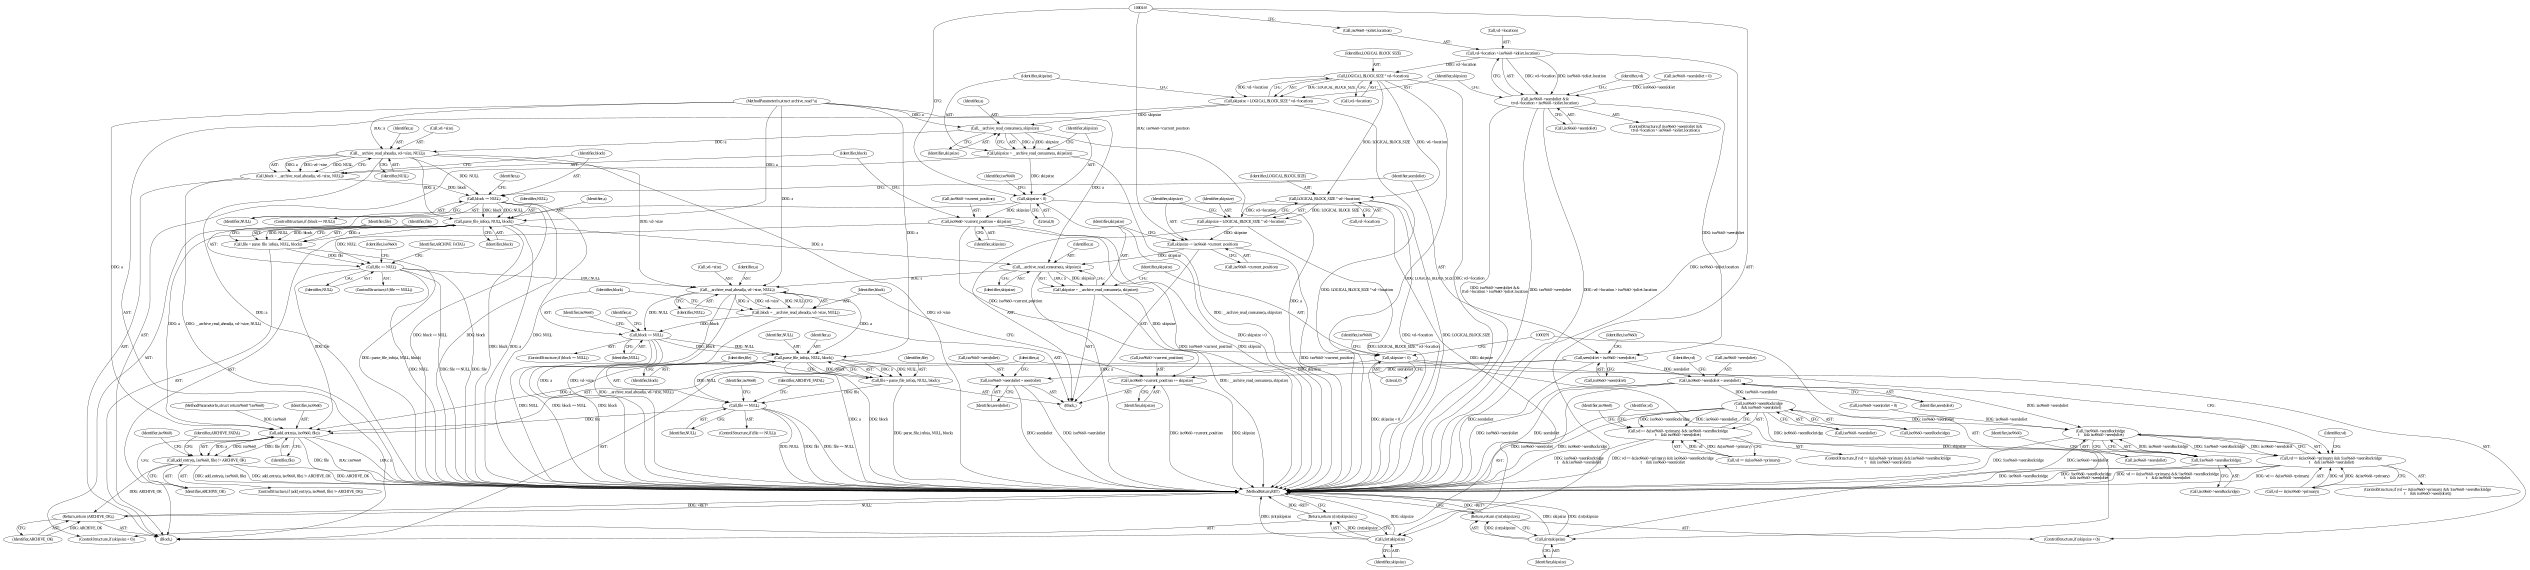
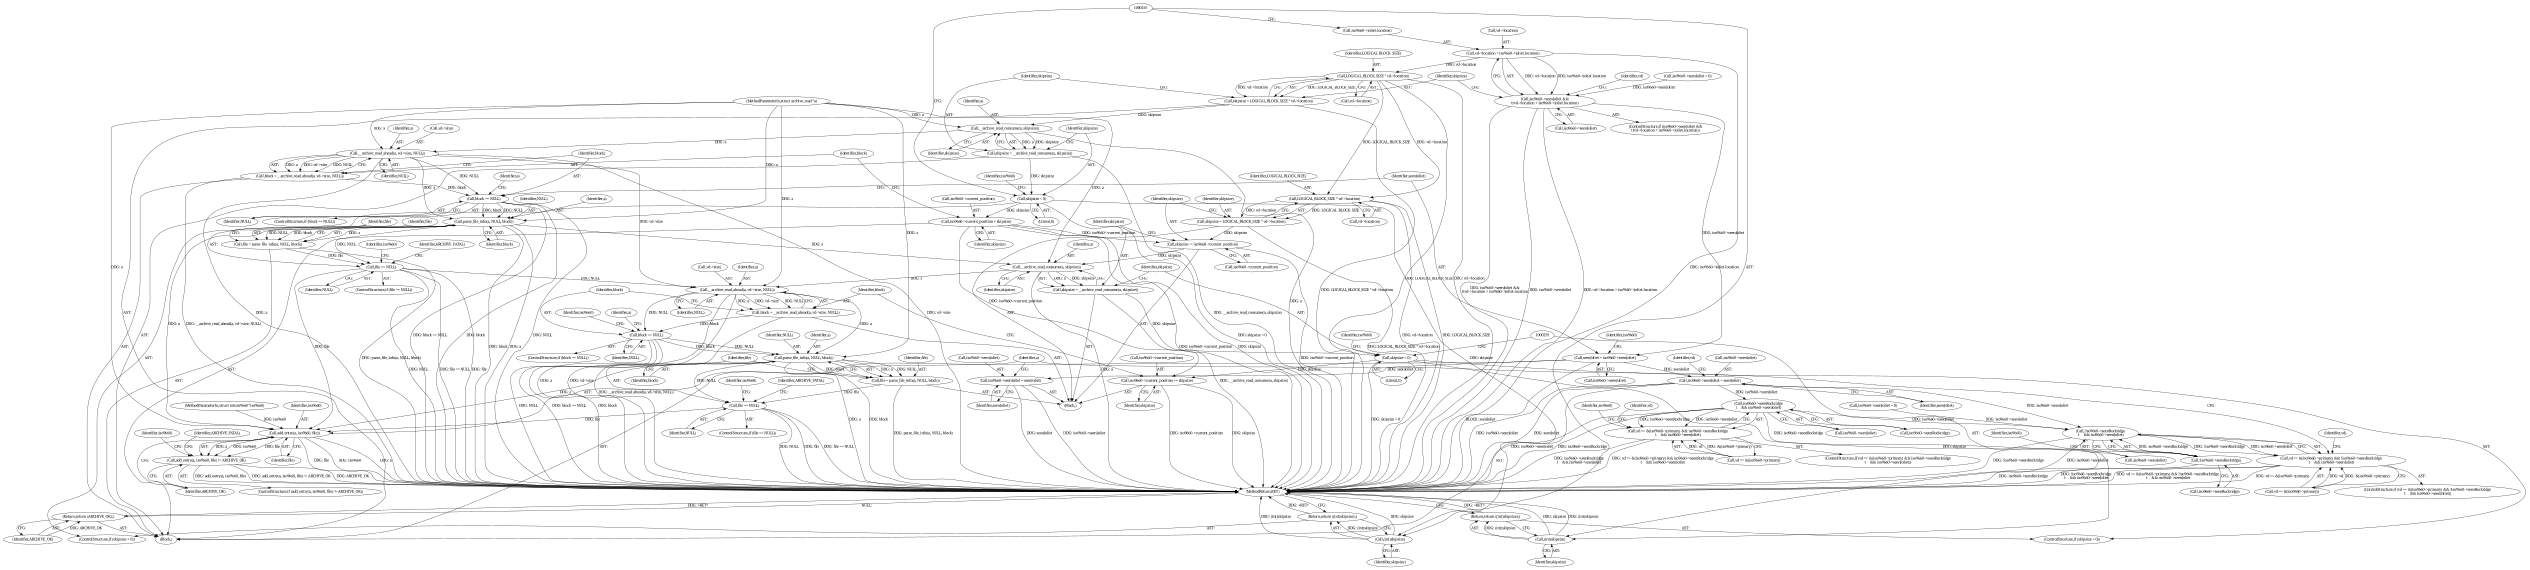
edge "1000169" -> "(Call,skipsize -= iso9660->current_position)": now "(Call,iso9660->current_position = skipsize)" -> "(Call,skipsize -= iso9660->current_position)"
edge "(Call,seenJoliet = iso9660->seenJoliet)" -> "(MethodReturn,RET)": label "DDG: seenJoliet" -> "BLOCK: seenJoliet"
edge "(Call,add_entry(a, iso9660, file) != ARCHIVE_OK)" -> "(Return,return (ARCHIVE_OK);)": removed, label "DDG: ARCHIVE_OK"
